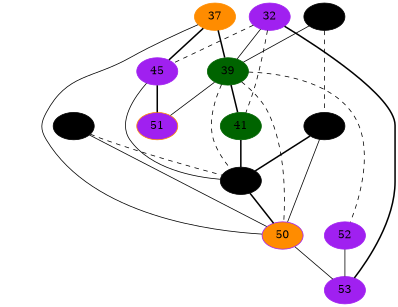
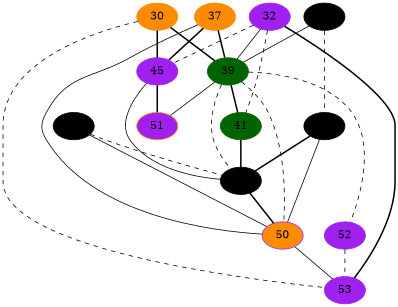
node "30": added
edge "52" -- "53": style solid -> dashed
